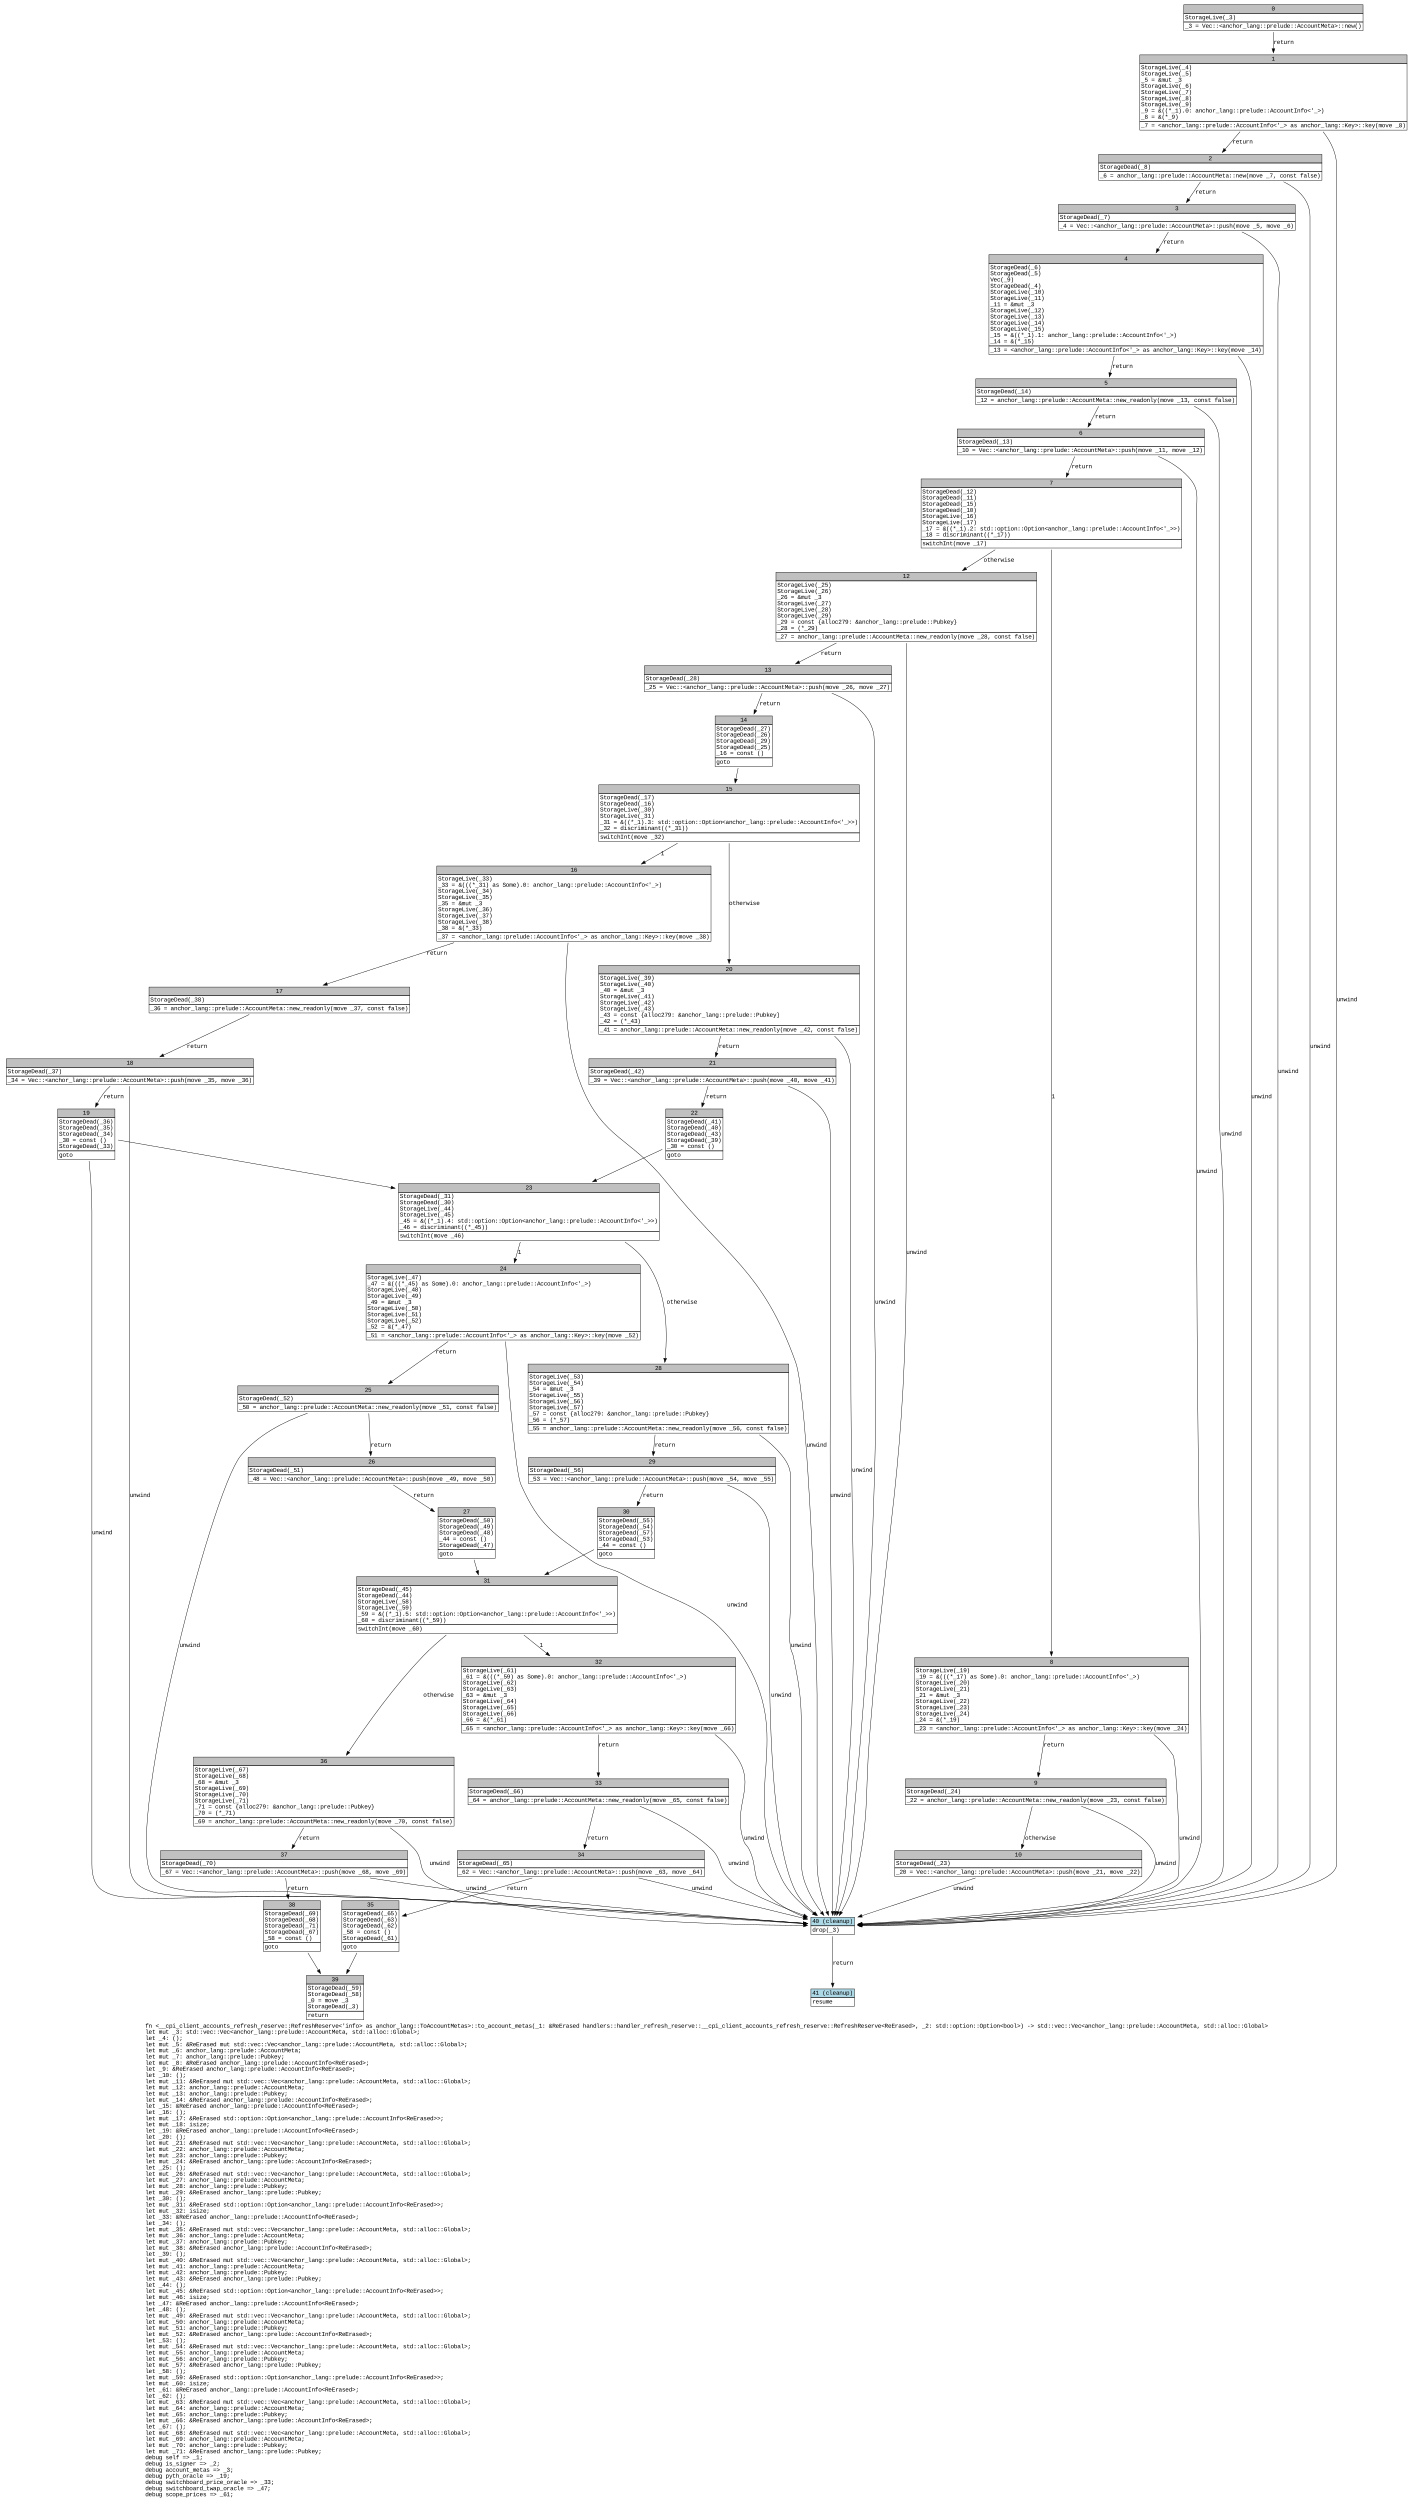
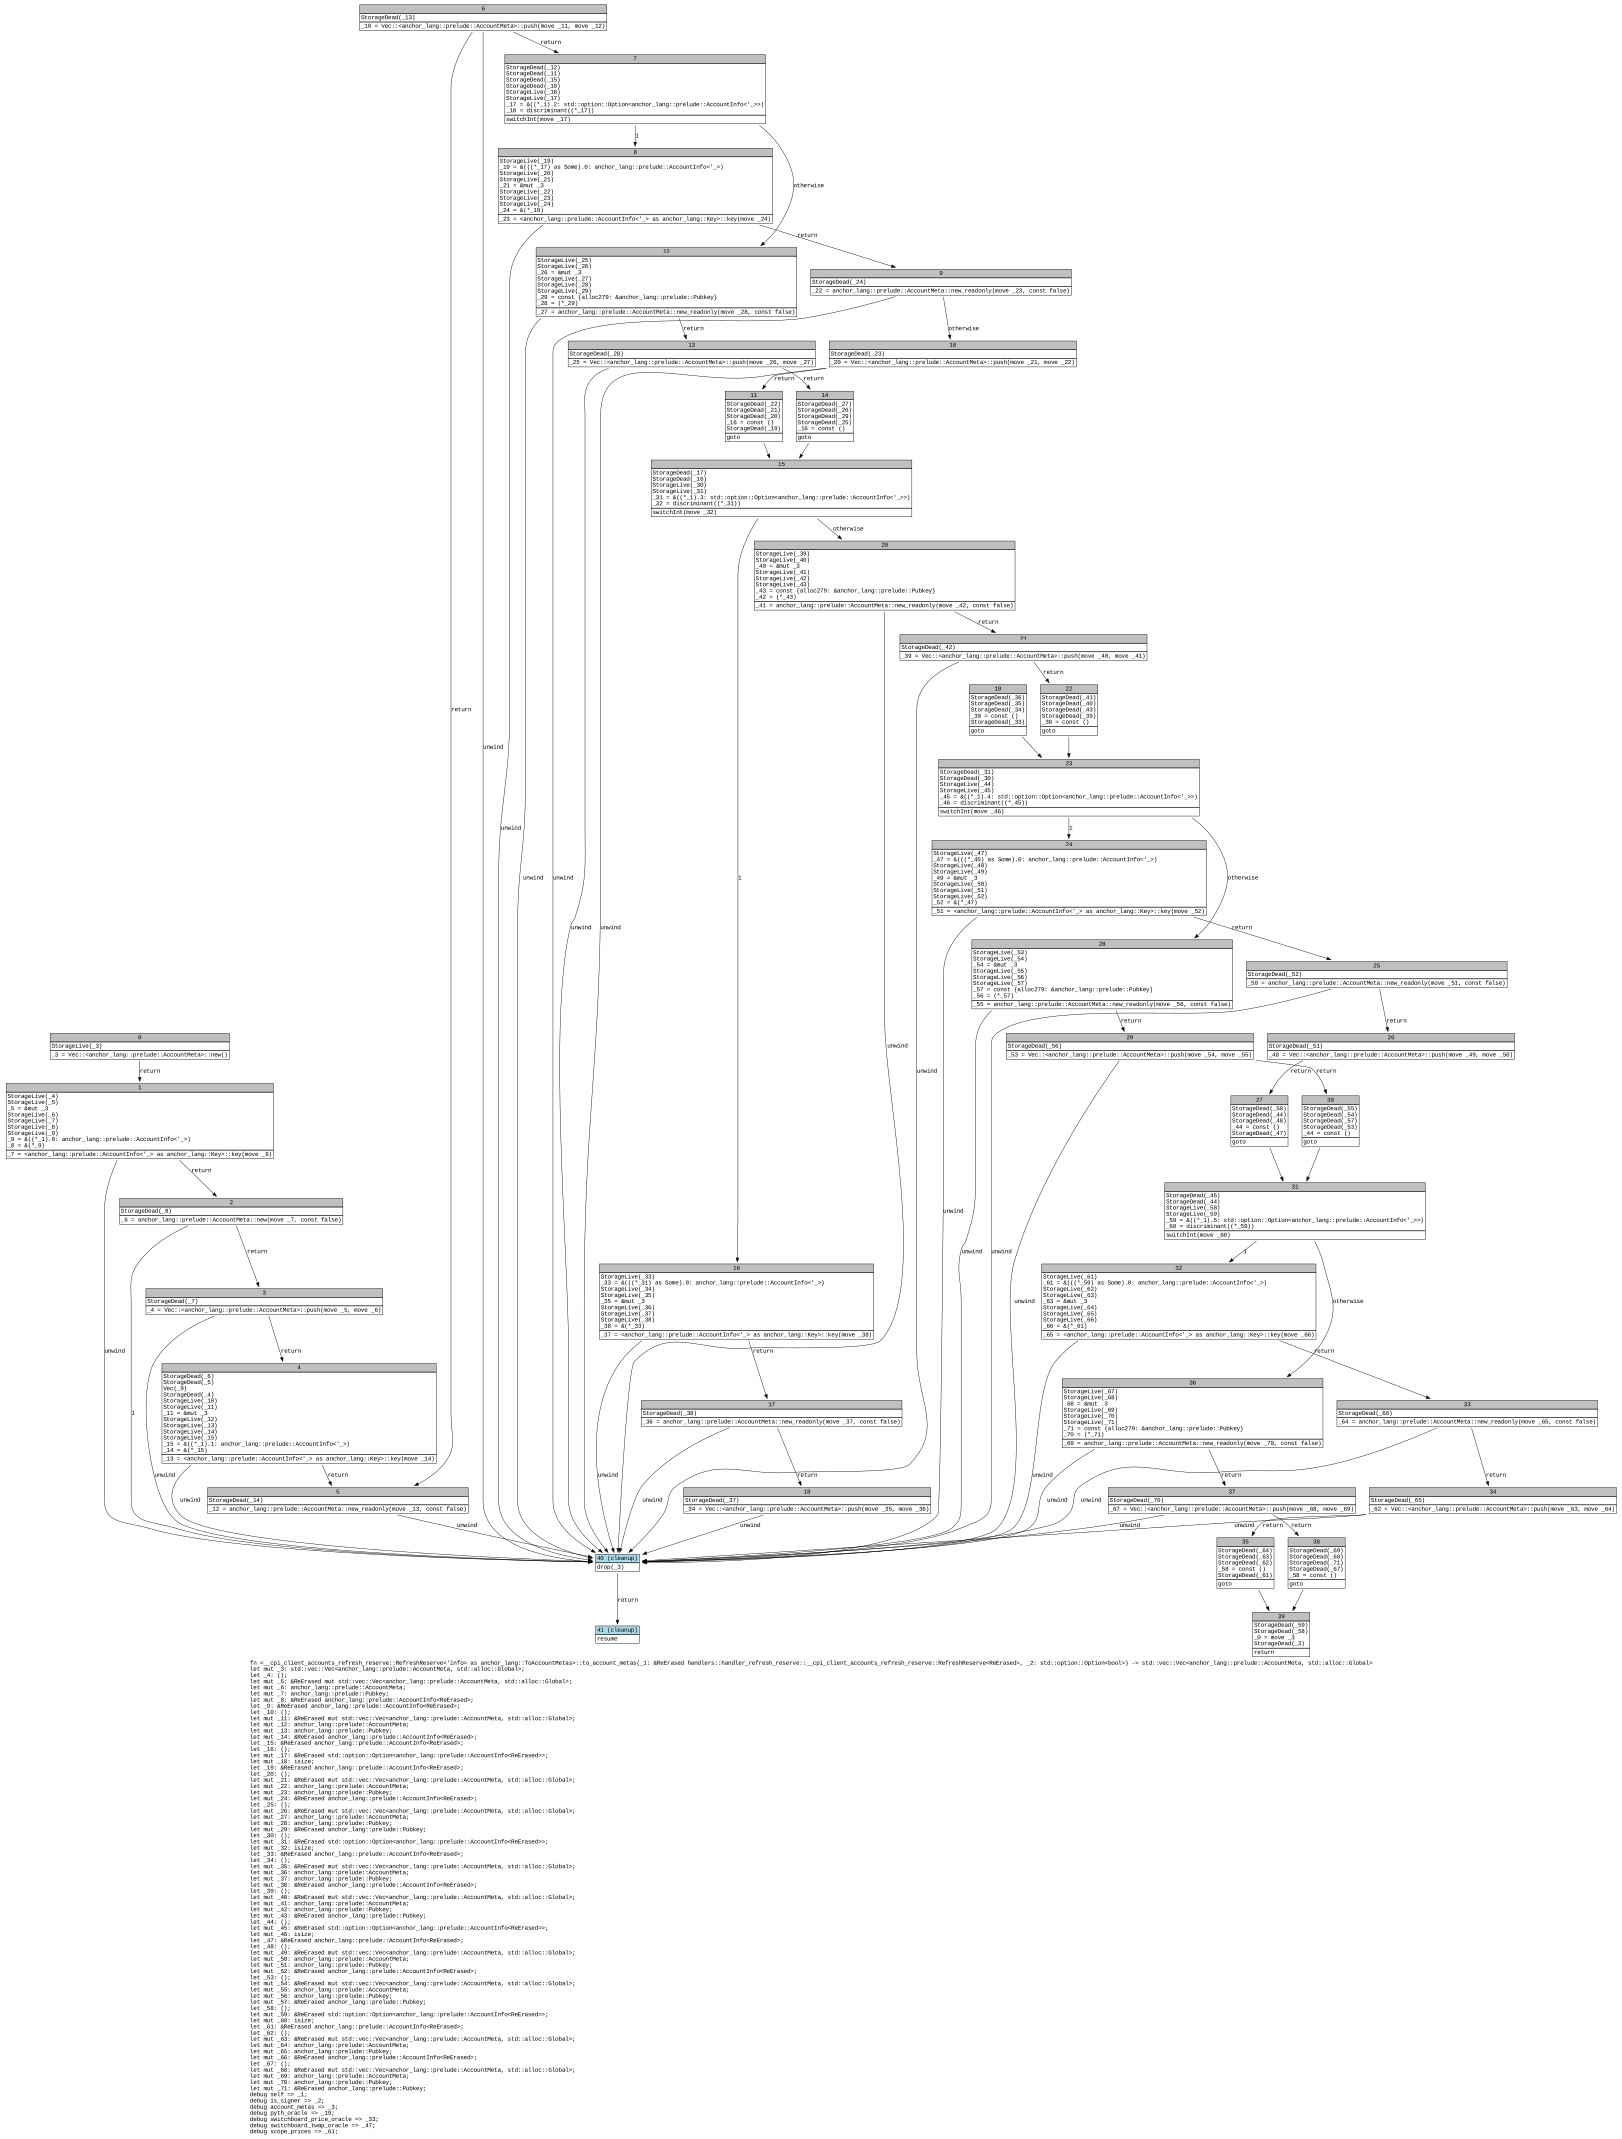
edge "5" -> "6": reversed
node "11": added
edge "2" -> "40 (cleanup)": label "unwind" -> "1"
edge "18" -> "19": removed, label "return"
node "27": text "StorageDead(_49)" -> "StorageDead(_44)"
edge "19" -> "40 (cleanup)": now "17" -> "40 (cleanup)"
node "35": text "StorageDead(_65)" -> "StorageDead(_64)"
